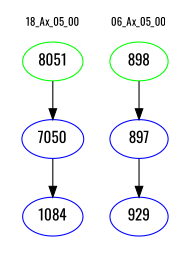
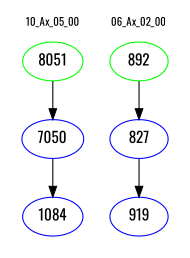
cluster "18_Ax_05_00": label "18_Ax_05_00" -> "10_Ax_05_00"
cluster "06_Ax_05_00": label "06_Ax_05_00" -> "06_Ax_02_00"
node "898": label "898" -> "892"
node "897": label "897" -> "827"
node "929": label "929" -> "919"
